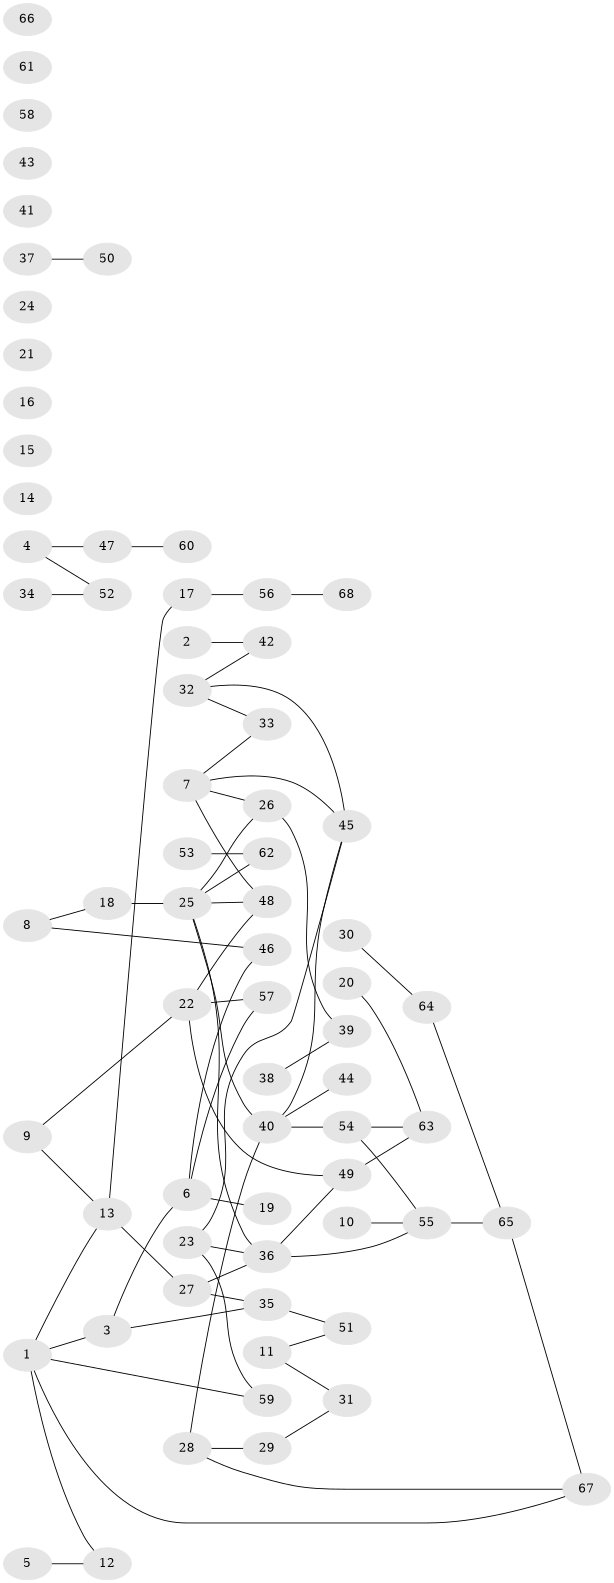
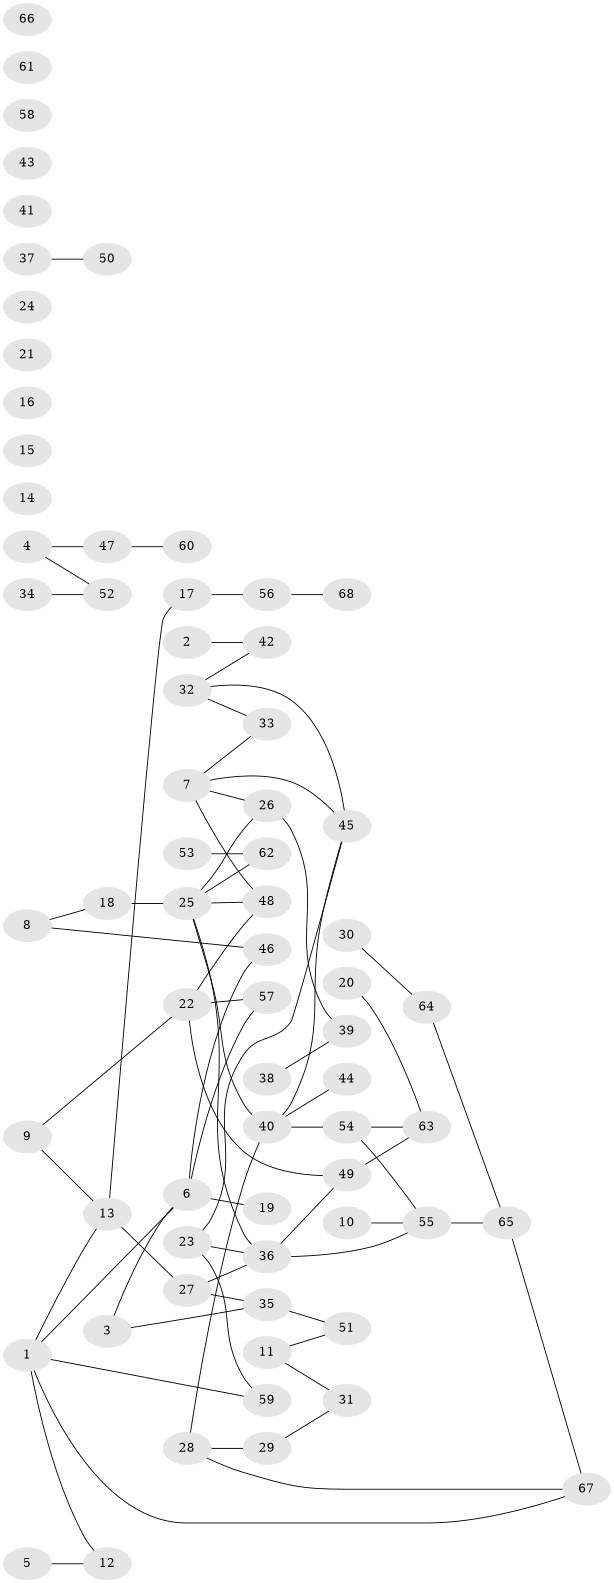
edge "3" -- "1": now "6" -- "1"
